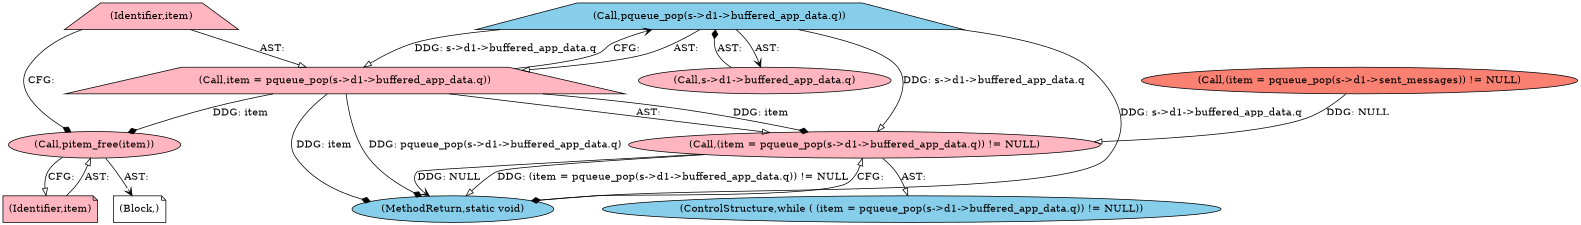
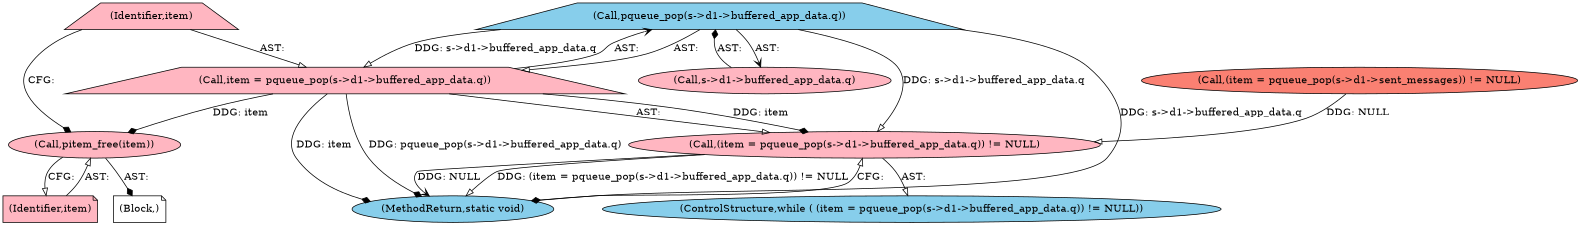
edge "(Call,item = pqueue_pop(s->d1->buffered_app_data.q))" -> "(Call,pqueue_pop(s->d1->buffered_app_data.q))": label "CFG: " -> "AST: "
edge "(Call,pitem_free(item))" -> "(Block,)": arrowhead vee -> diamond
